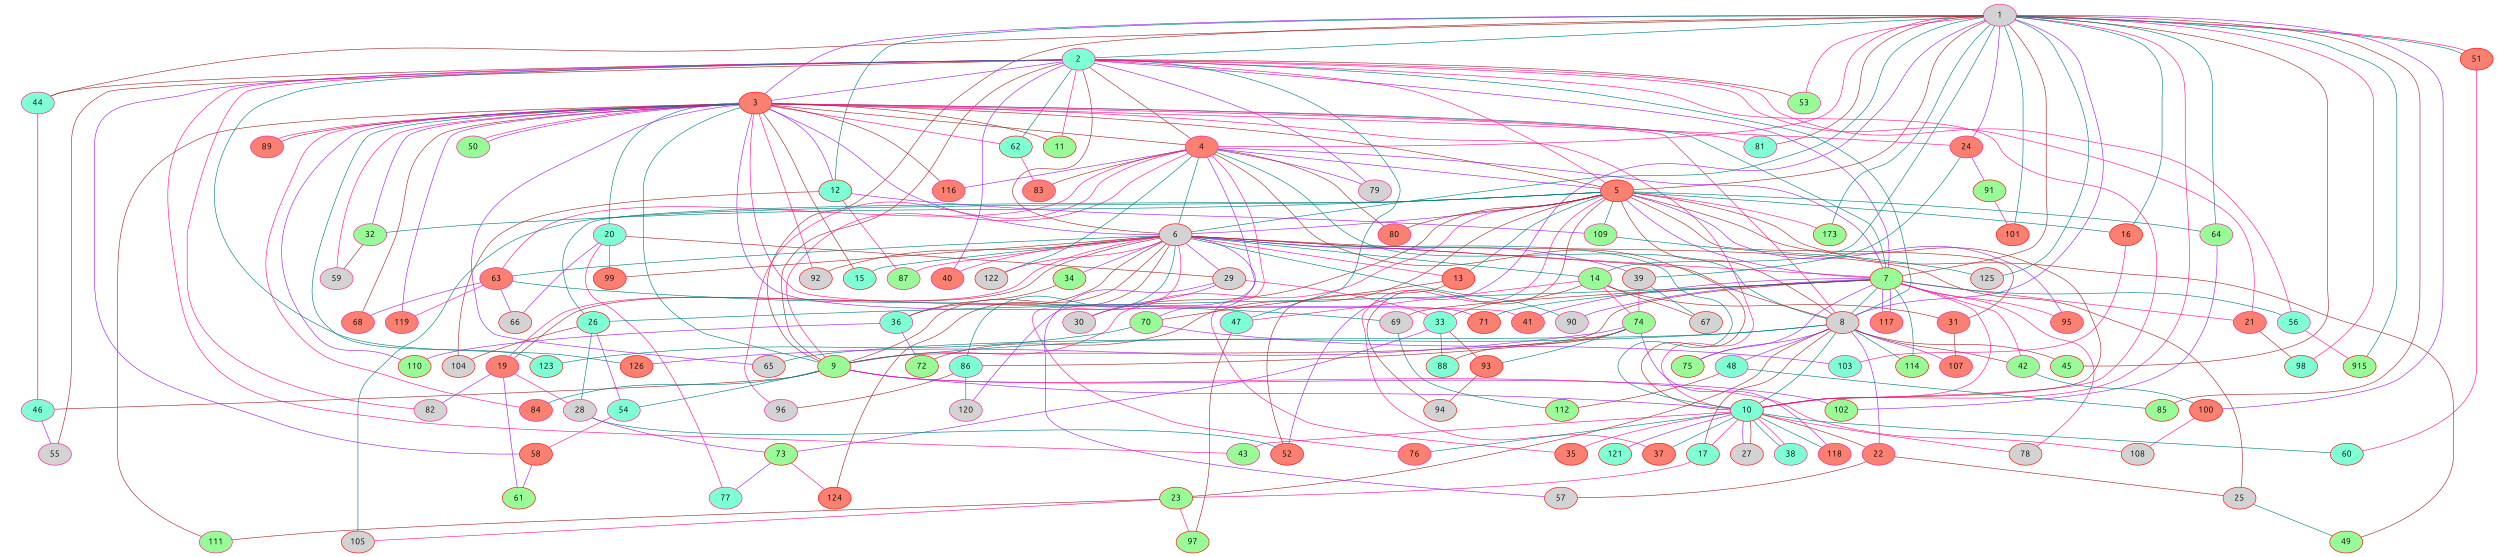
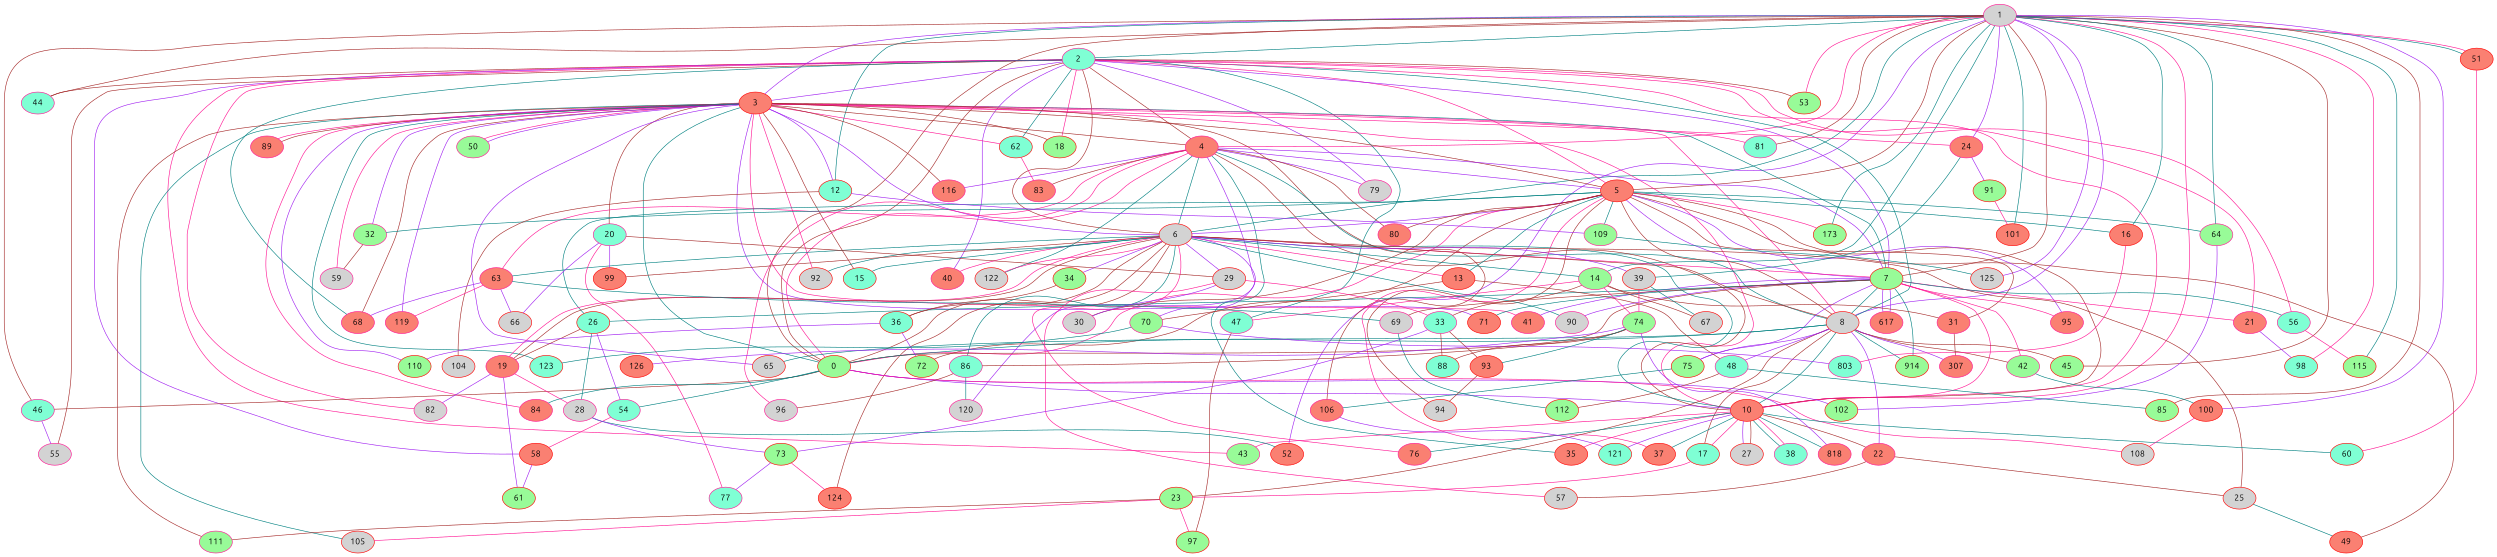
edge "2" -- "126": now "2" -- "68"
node "53": color deeppink -> red
edge "3" -- "20": color teal -> brown
node "11": label "11" -> "18"
edge "1" -- "125": color teal -> purple
edge "5" -- "105": now "3" -- "105"
edge "6" -- "92": color brown -> teal
edge "44" -- "46": now "1" -- "46"
node "87": removed
node "36": color deeppink -> red
node "117": label "117" -> "617"
edge "13" -- "52": now "13" -- "48"
edge "26" -- "104": now "26" -- "19"
edge "21" -- "98": color brown -> purple
node "9": label "9" -> "0"
node "103": label "103" -> "803"
node "114": label "114" -> "914"
node "107": label "107" -> "307"
node "915": label "915" -> "115"
edge "4" -- "35": color deeppink -> teal
node "106": added
node "10": fillcolor aquamarine -> salmon
node "118": label "118" -> "818"
node "78": removed
edge "29" -- "57": color purple -> deeppink
node "49": fillcolor palegreen -> salmon
